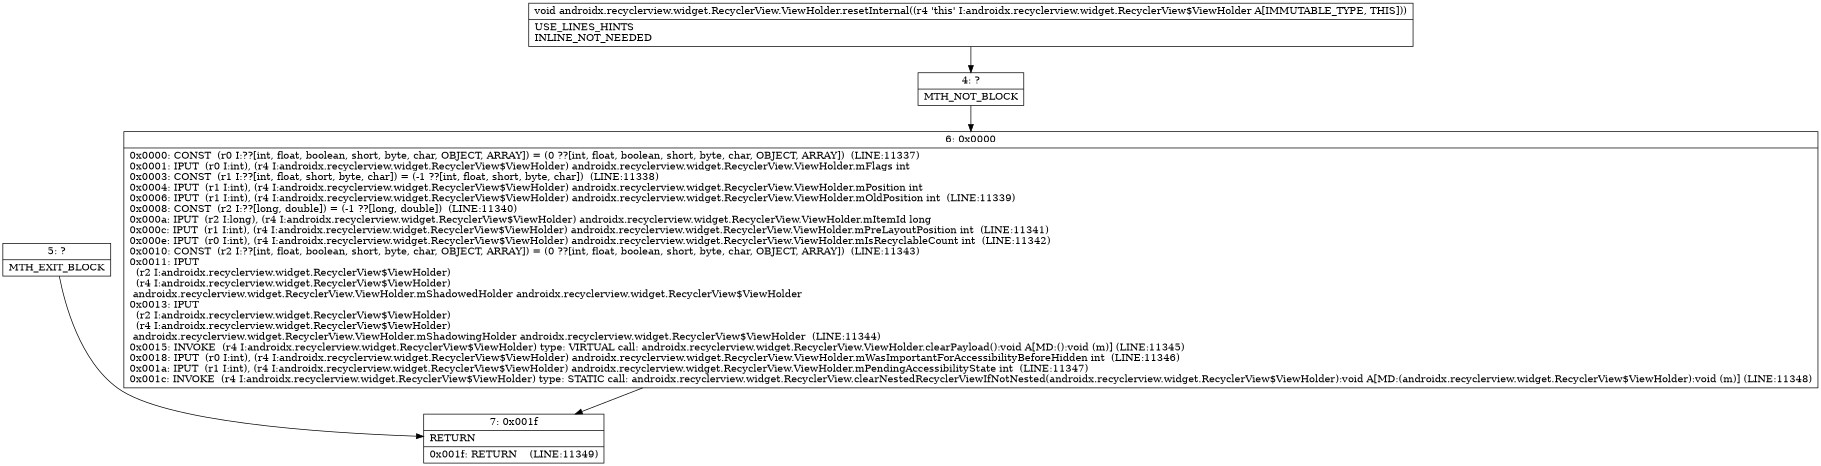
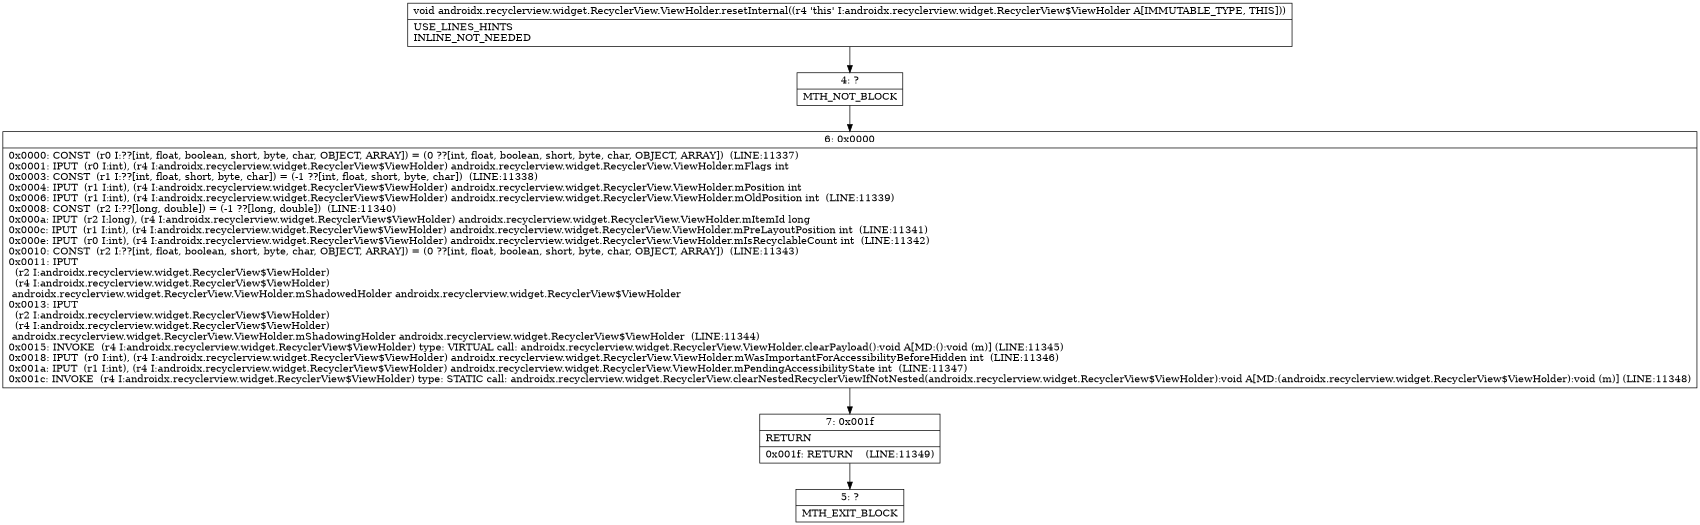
edge "5: ?" -> "7: 0x001f": reversed
